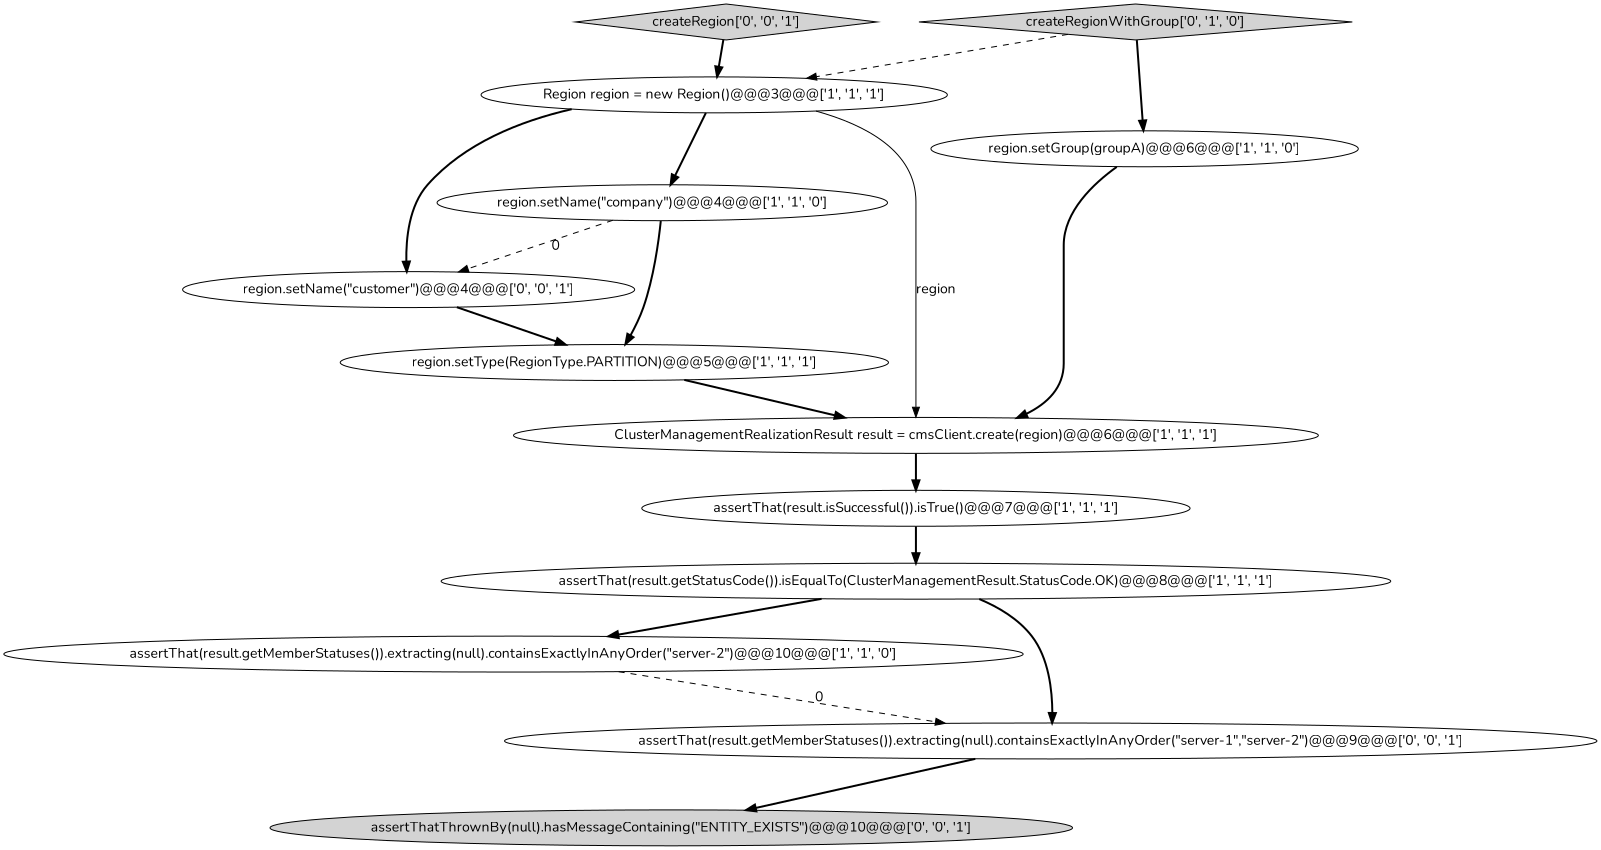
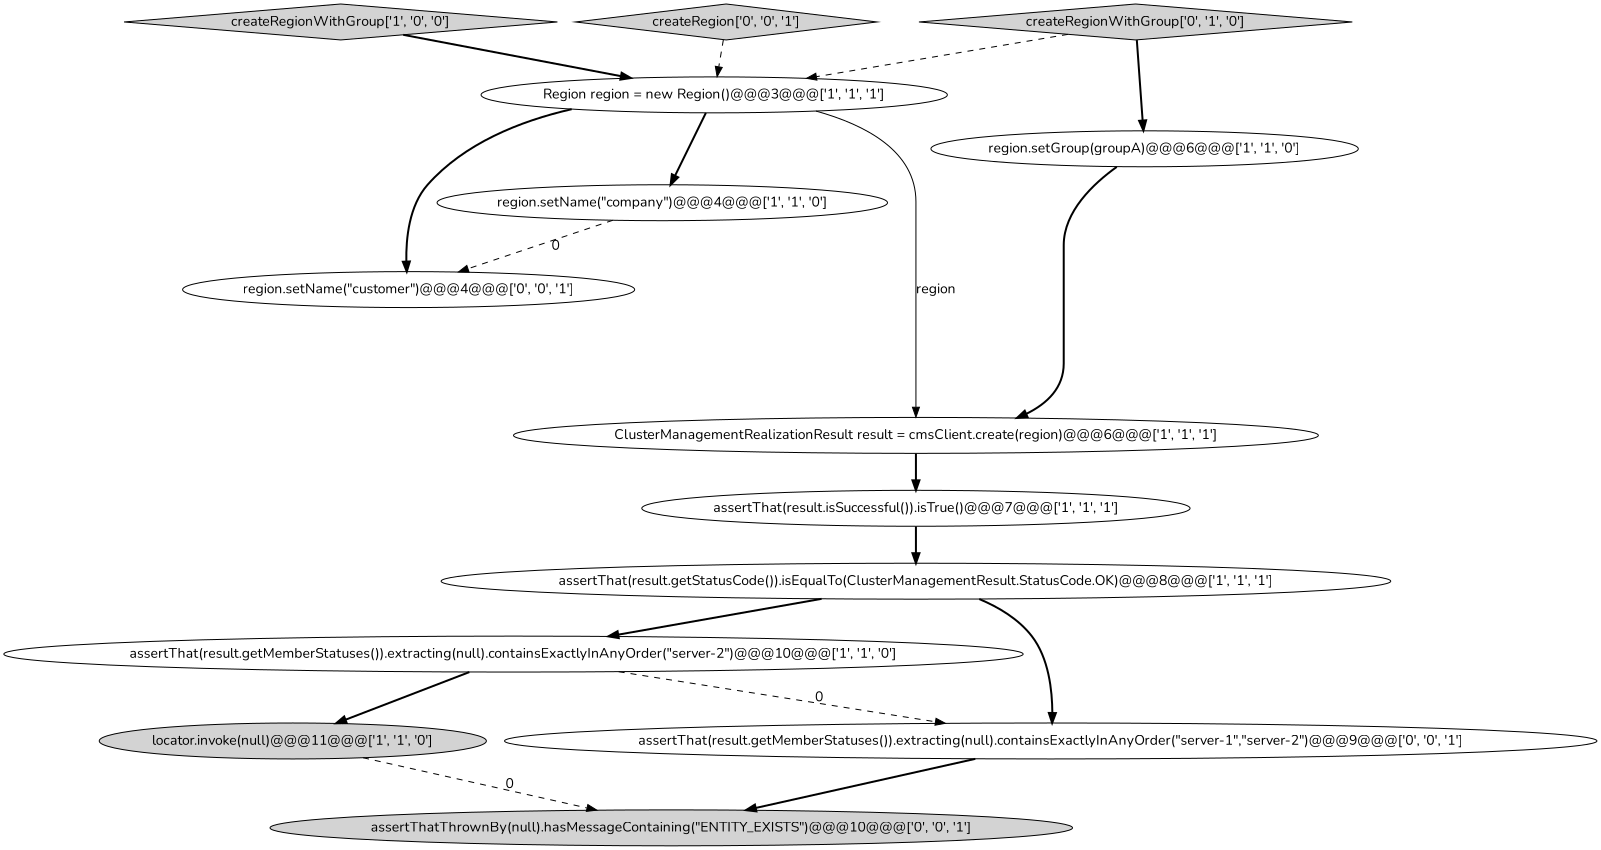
node "createRegionWithGroup['1', '0', '0']": added
edge "createRegion['0', '0', '1']" -> "Region region = new Region()@@@3@@@['1', '1', '1']": style bold -> dashed
node "region.setType(RegionType.PARTITION)@@@5@@@['1', '1', '1']": removed
node "locator.invoke(null)@@@11@@@['1', '1', '0']": added
